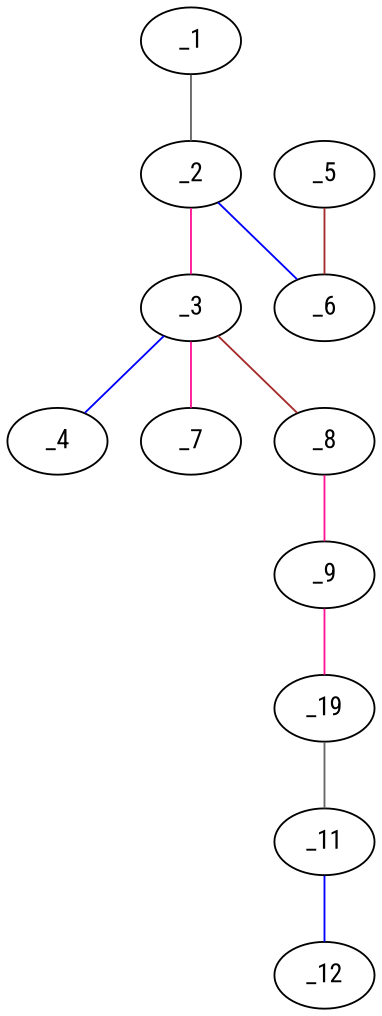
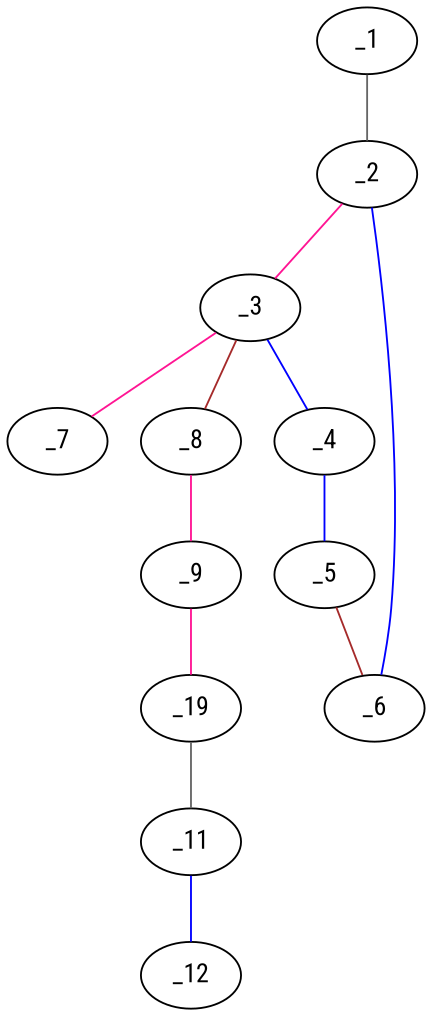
edge "_4" -- "_5": added
